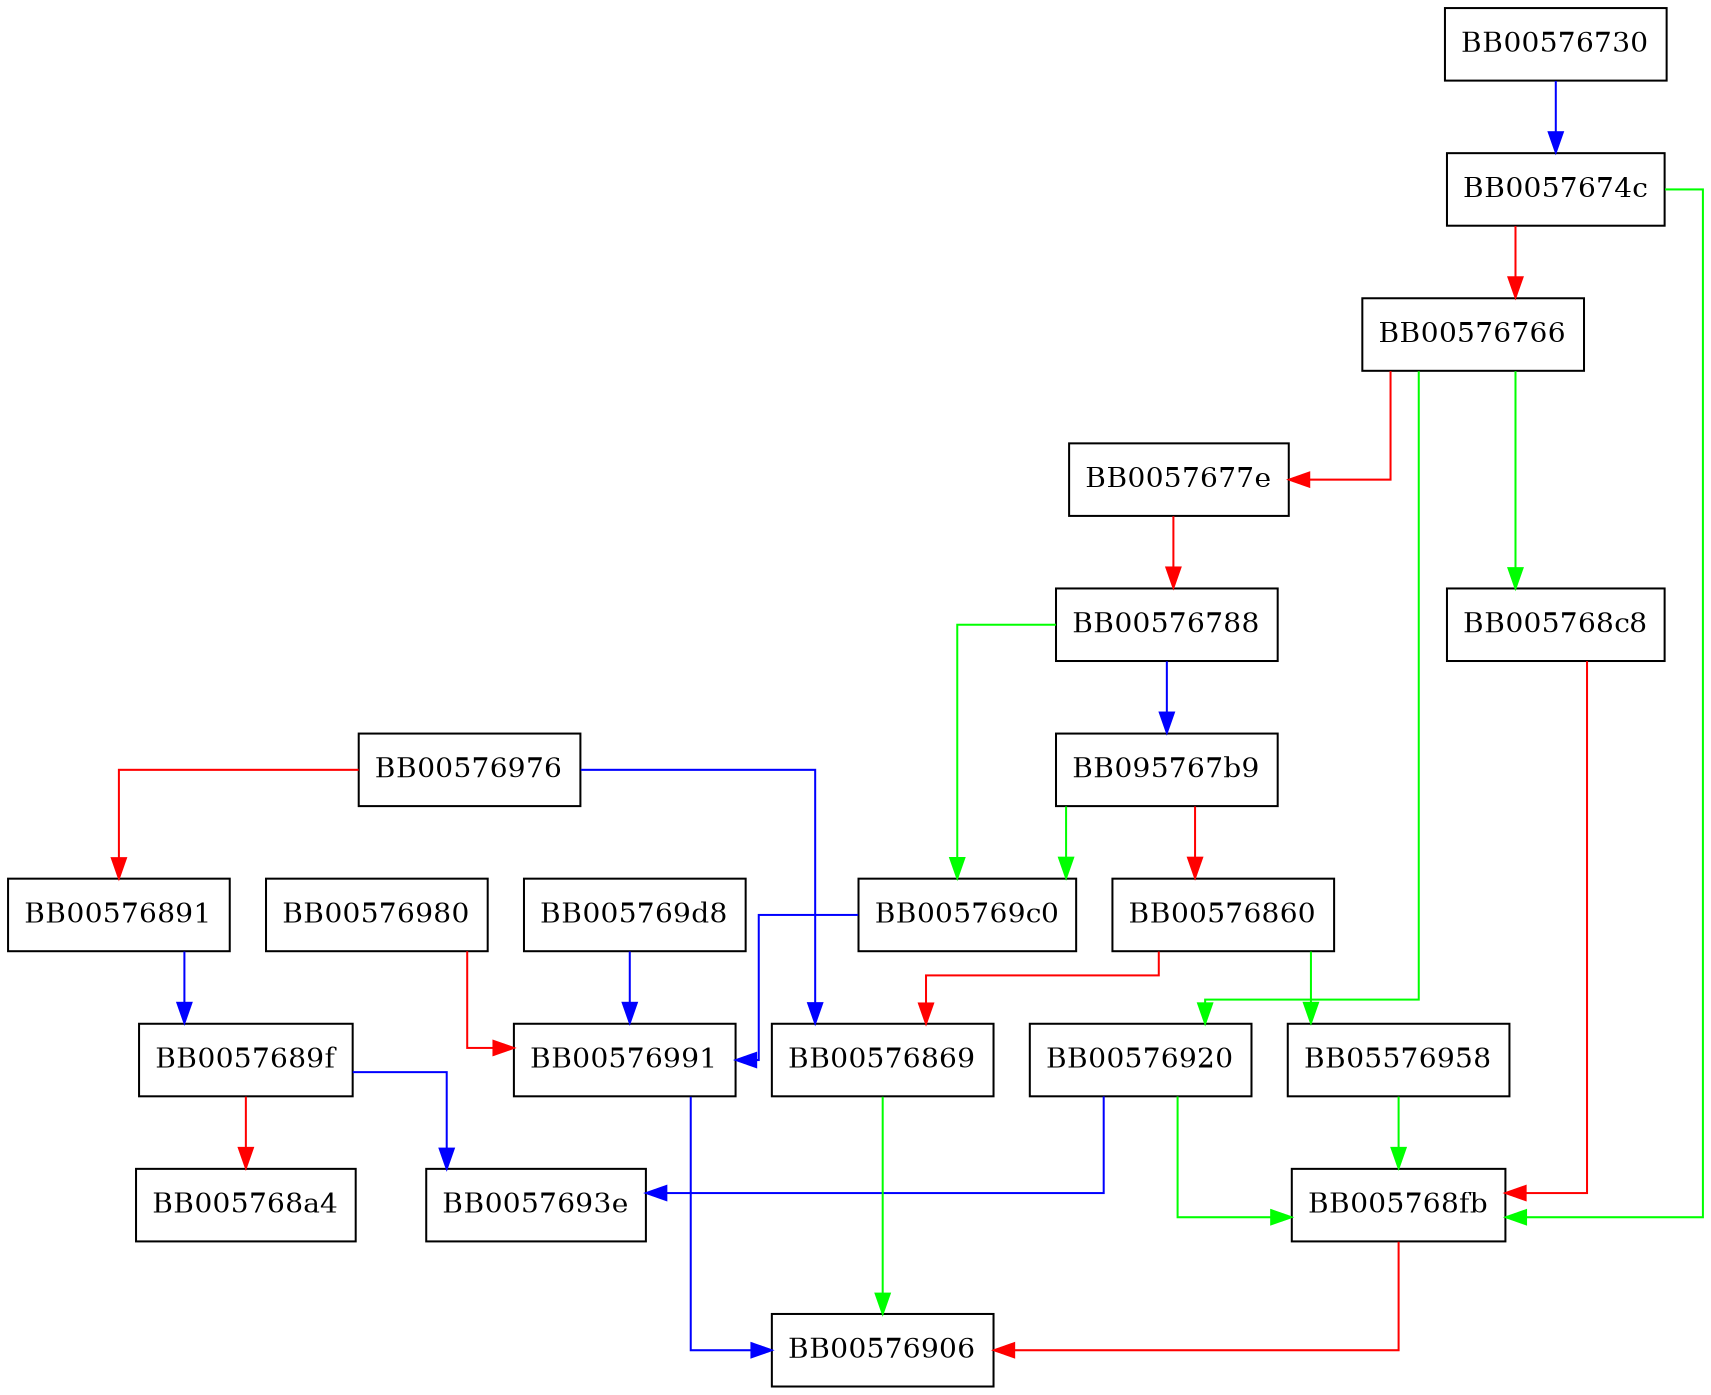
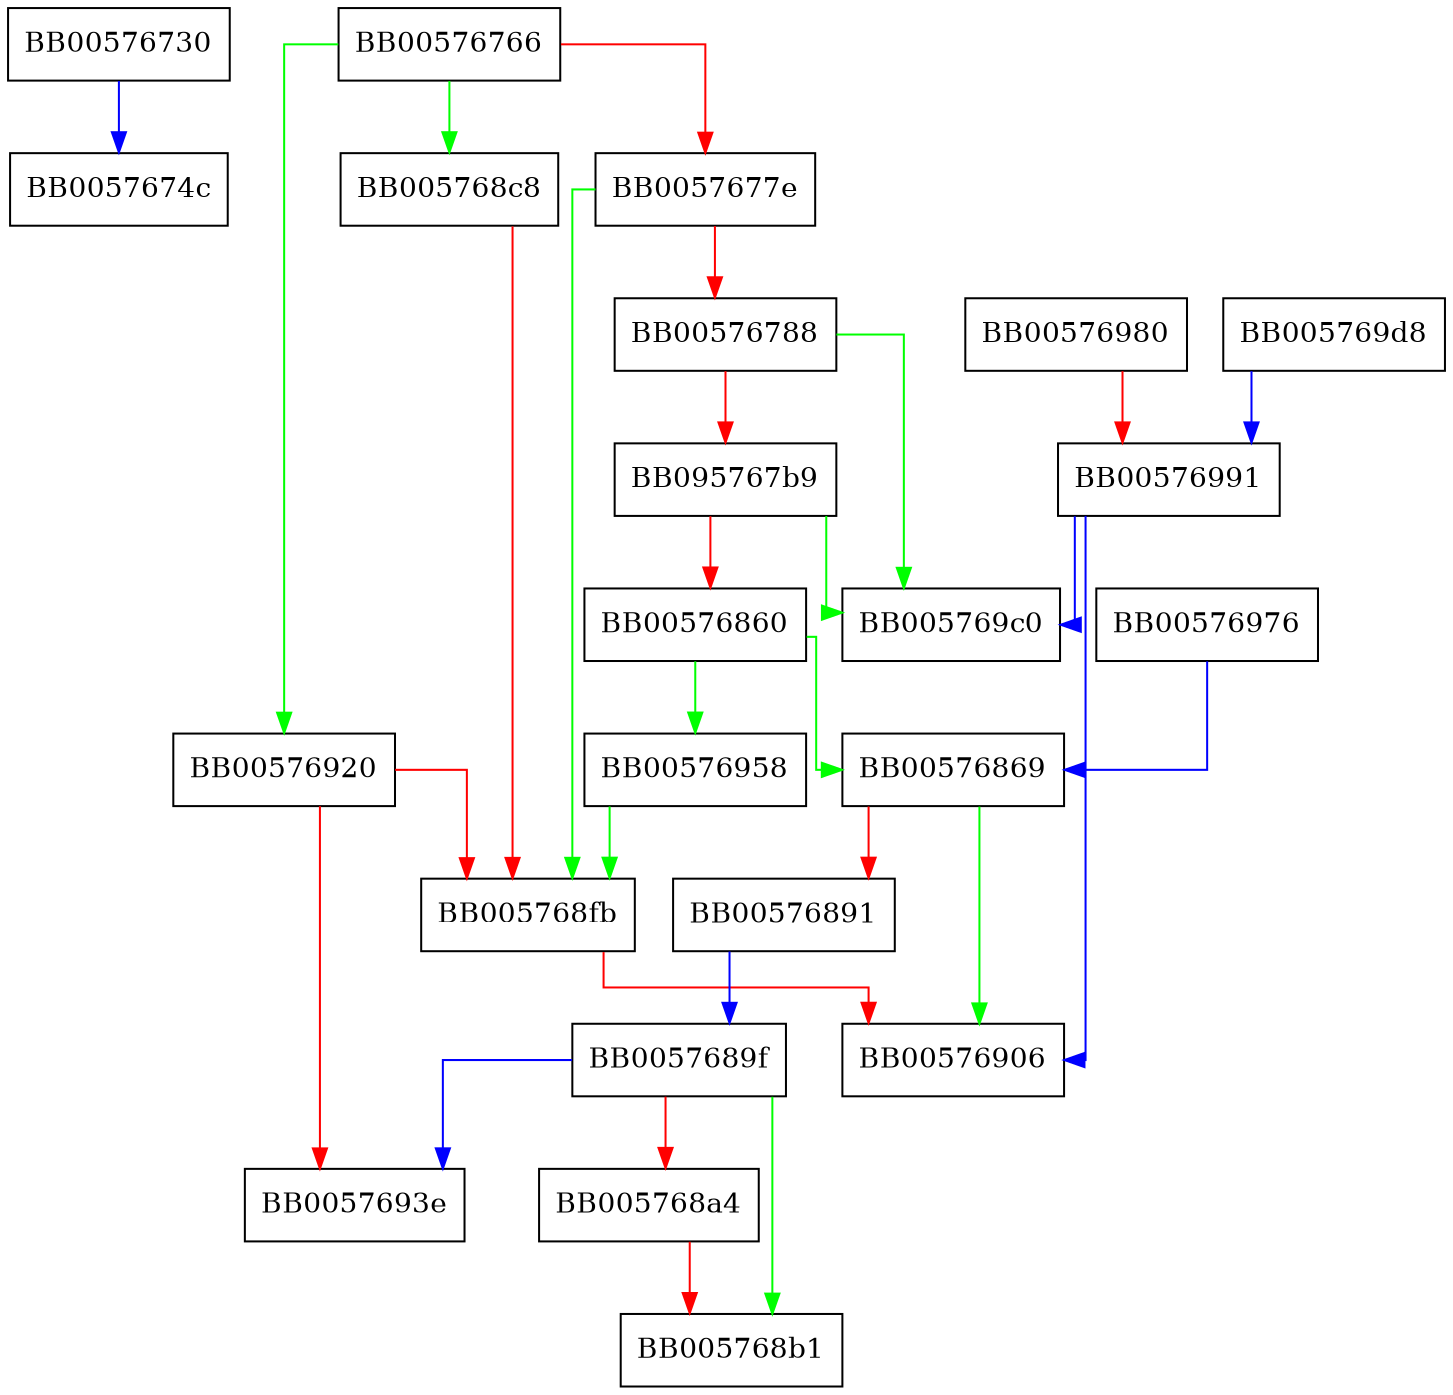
edge "BB0057674c" -> "BB00576766": removed
edge "BB00576788" -> "BB095767b9": color blue -> red
edge "BB00576976" -> "BB00576891": now "BB00576869" -> "BB00576891"
edge "BB0057674c" -> "BB005768fb": now "BB0057677e" -> "BB005768fb"
edge "BB005769c0" -> "BB00576991": reversed
edge "BB00576860" -> "BB00576869": color red -> green
node "BB05576958": label "BB05576958" -> "BB00576958"
edge "BB00576920" -> "BB0057693e": color blue -> red
edge "BB00576920" -> "BB005768fb": color green -> red
node "BB005768b1": added
